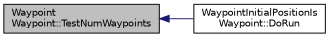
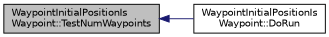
node "Waypoint Waypoint::TestNumWaypoints": label "Waypoint Waypoint::TestNumWaypoints" -> "WaypointInitialPositionIs Waypoint::TestNumWaypoints"
